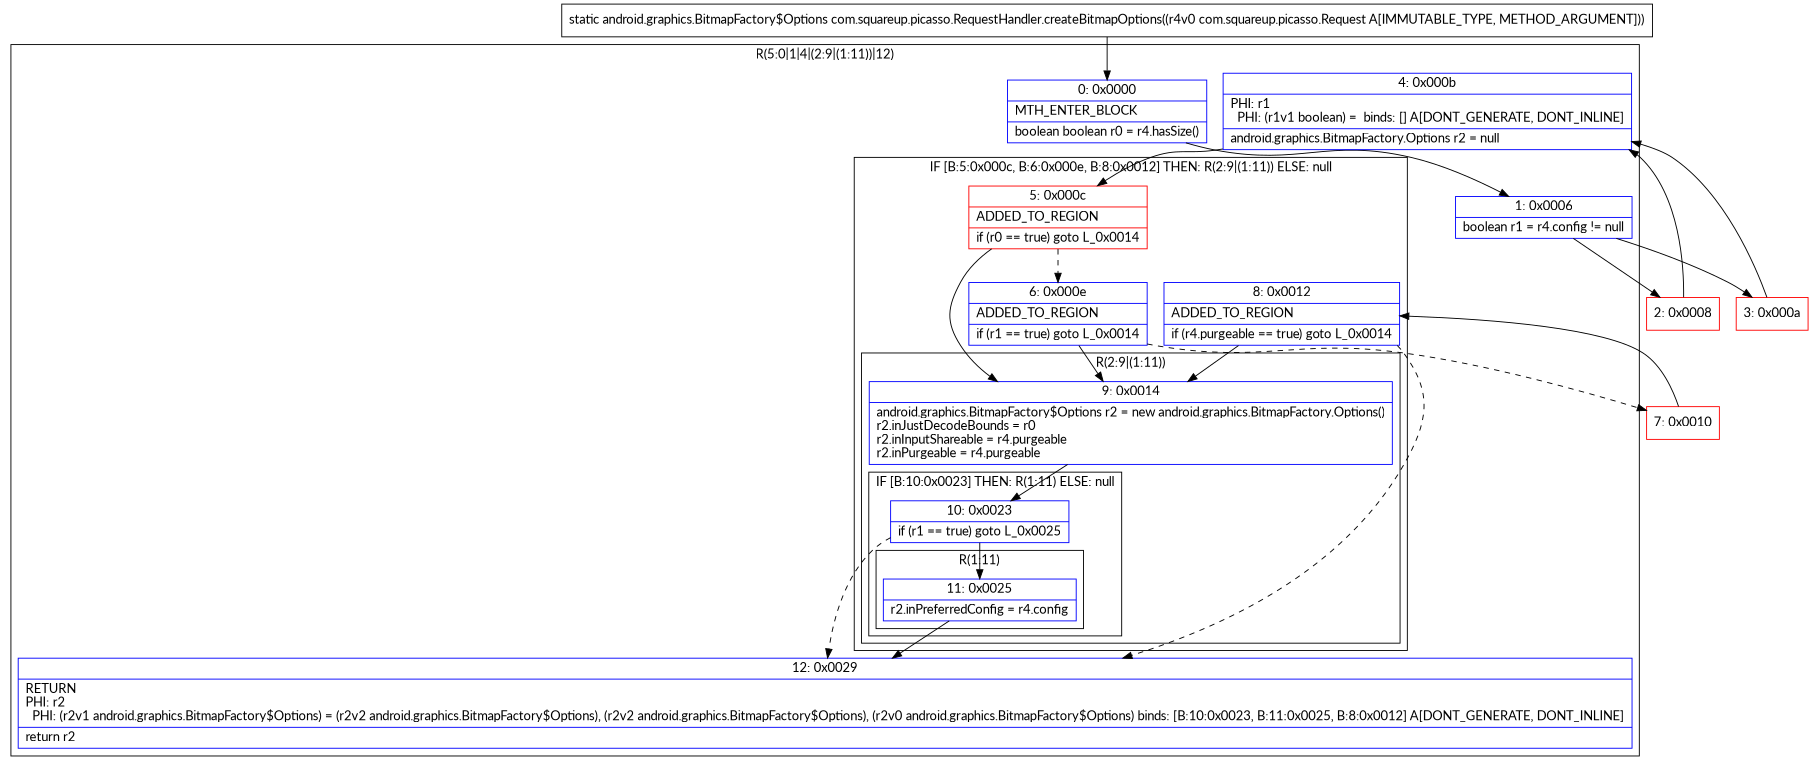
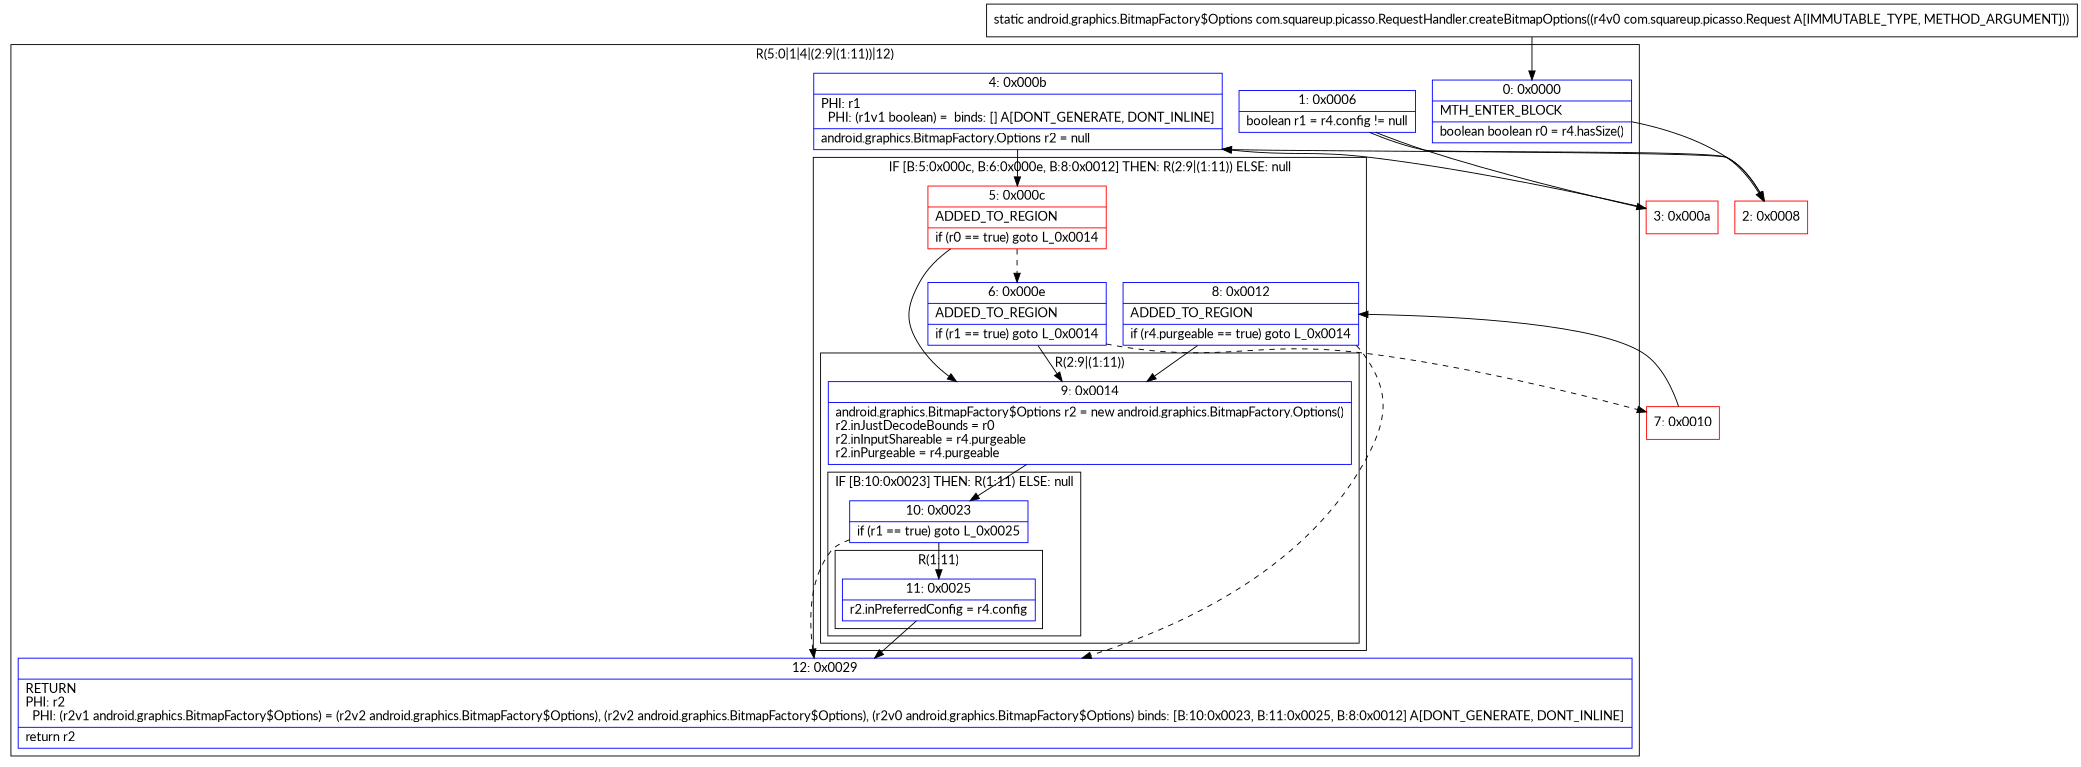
edge "0: 0x0000" -> "1: 0x0006": now "0: 0x0000" -> "2: 0x0008"
